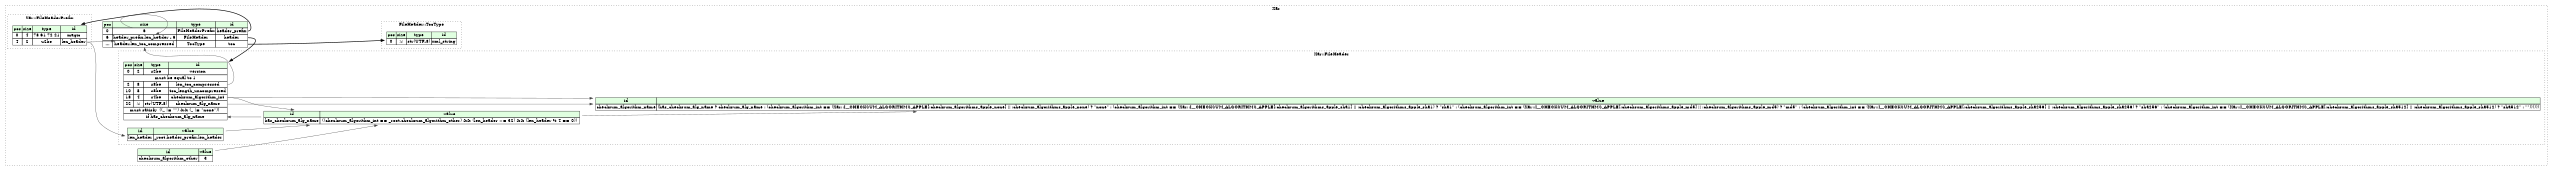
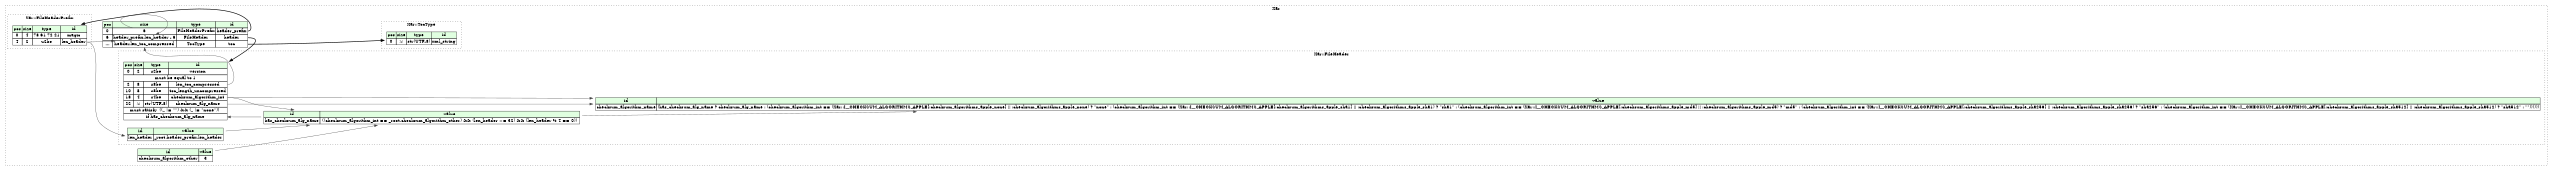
cluster "FileHeader::TocType": label "FileHeader::TocType" -> "Xar::TocType"
